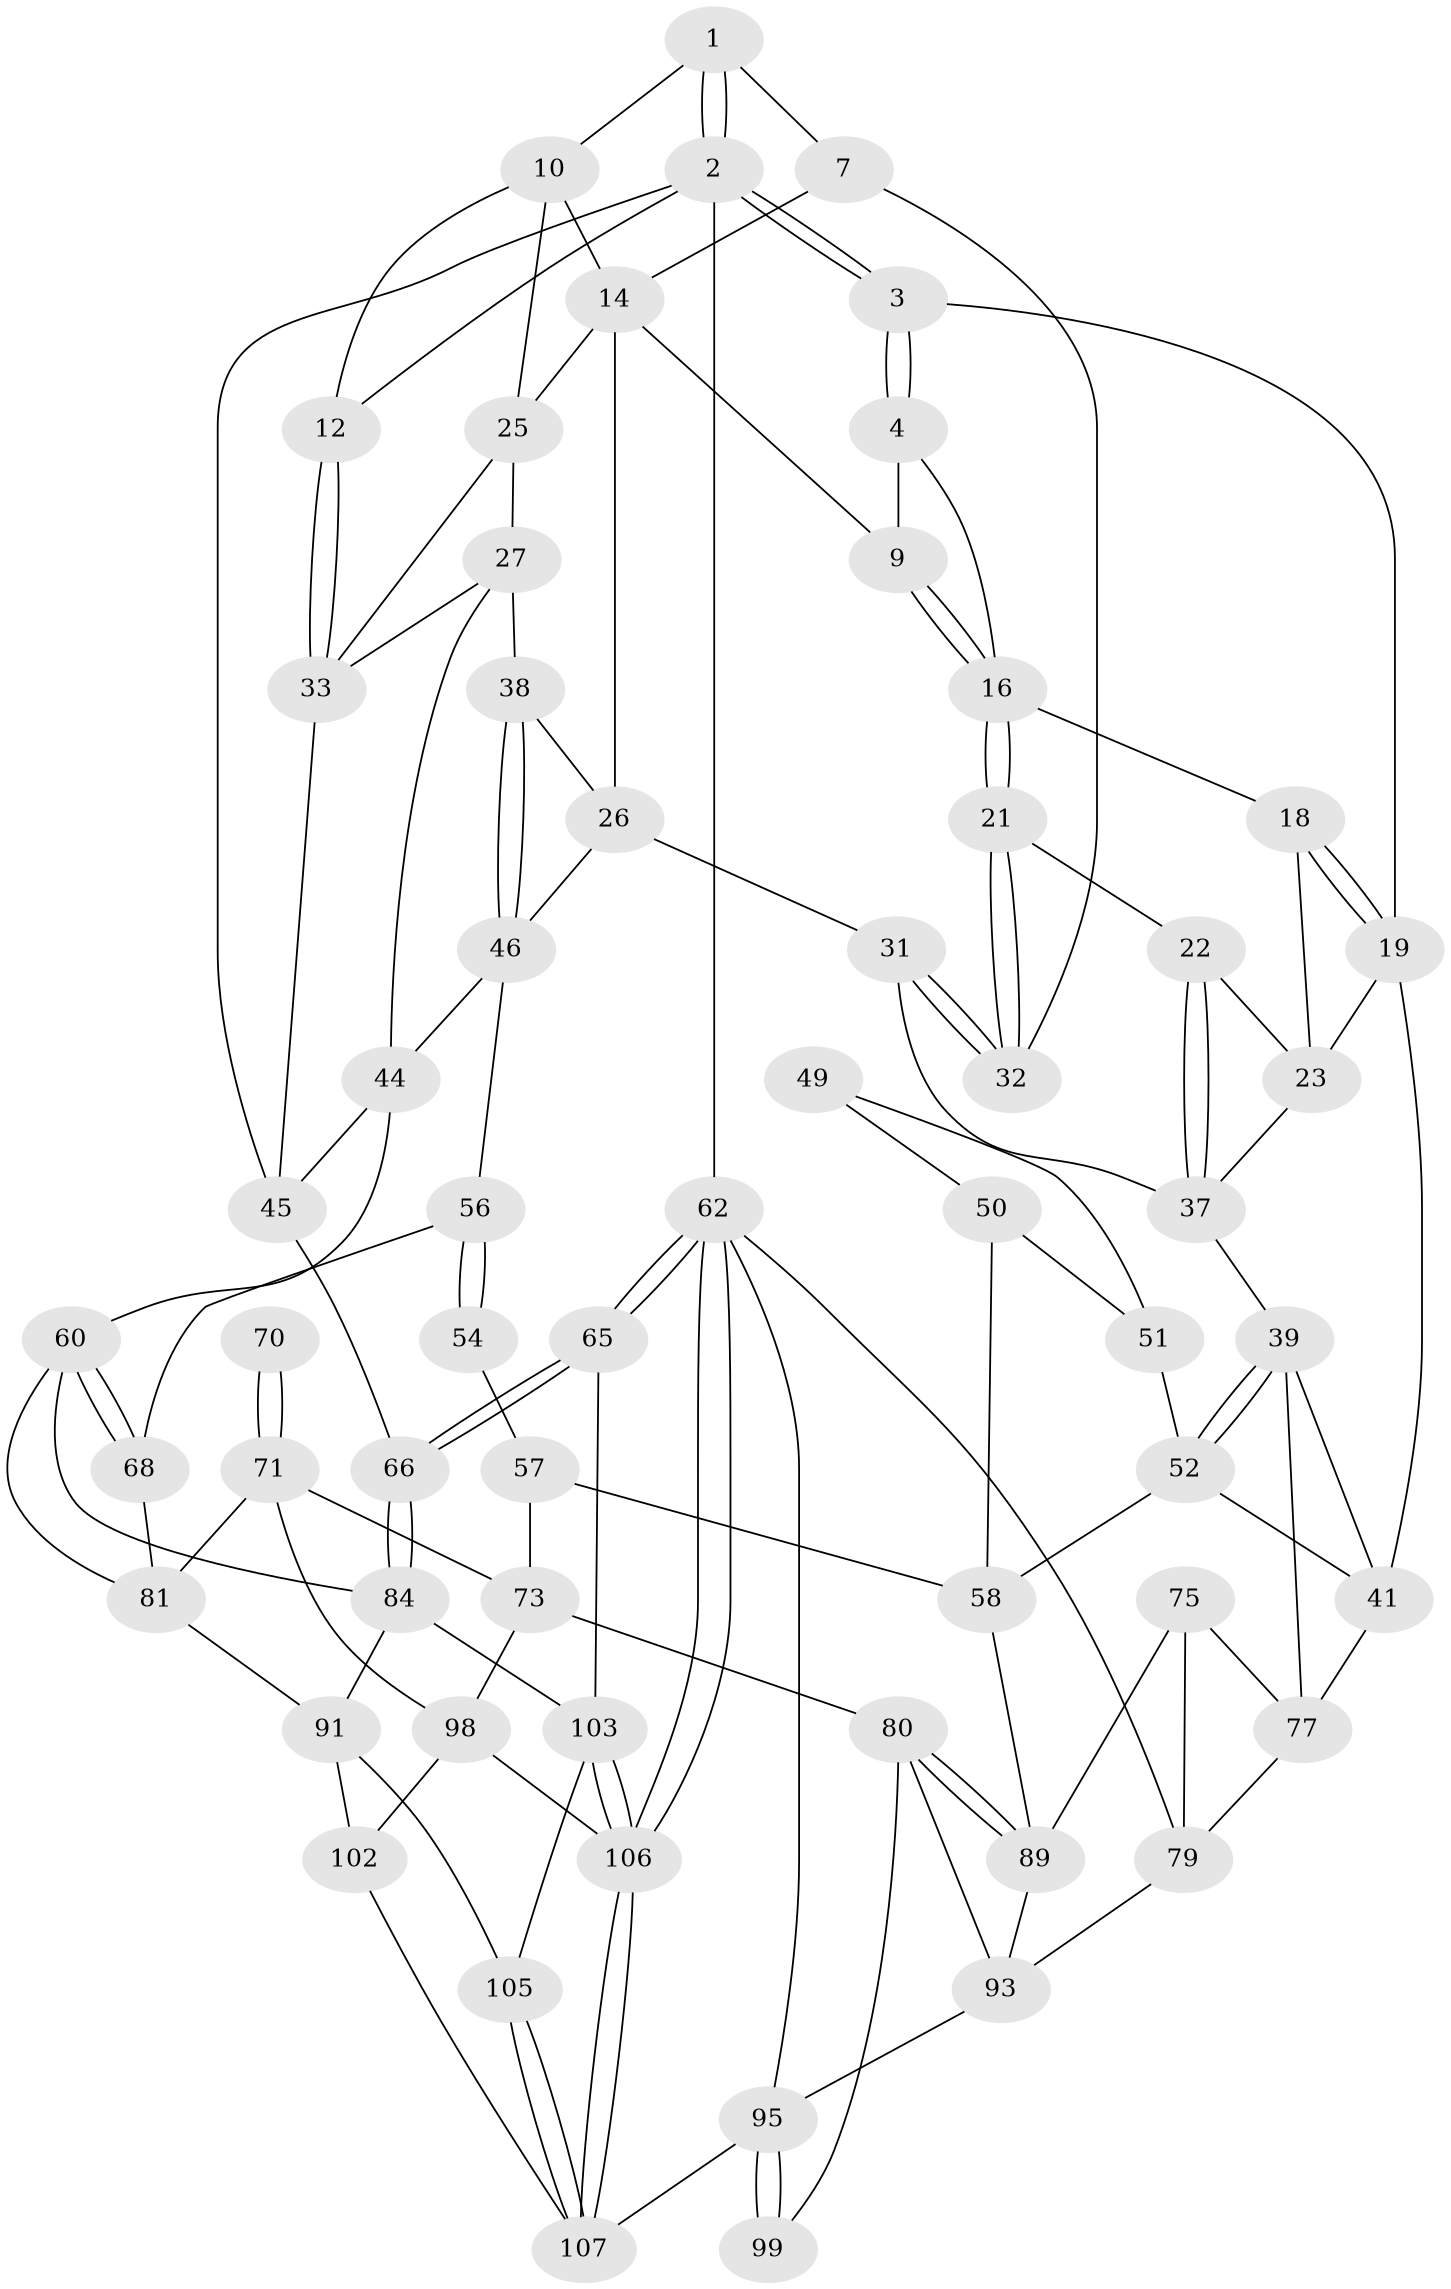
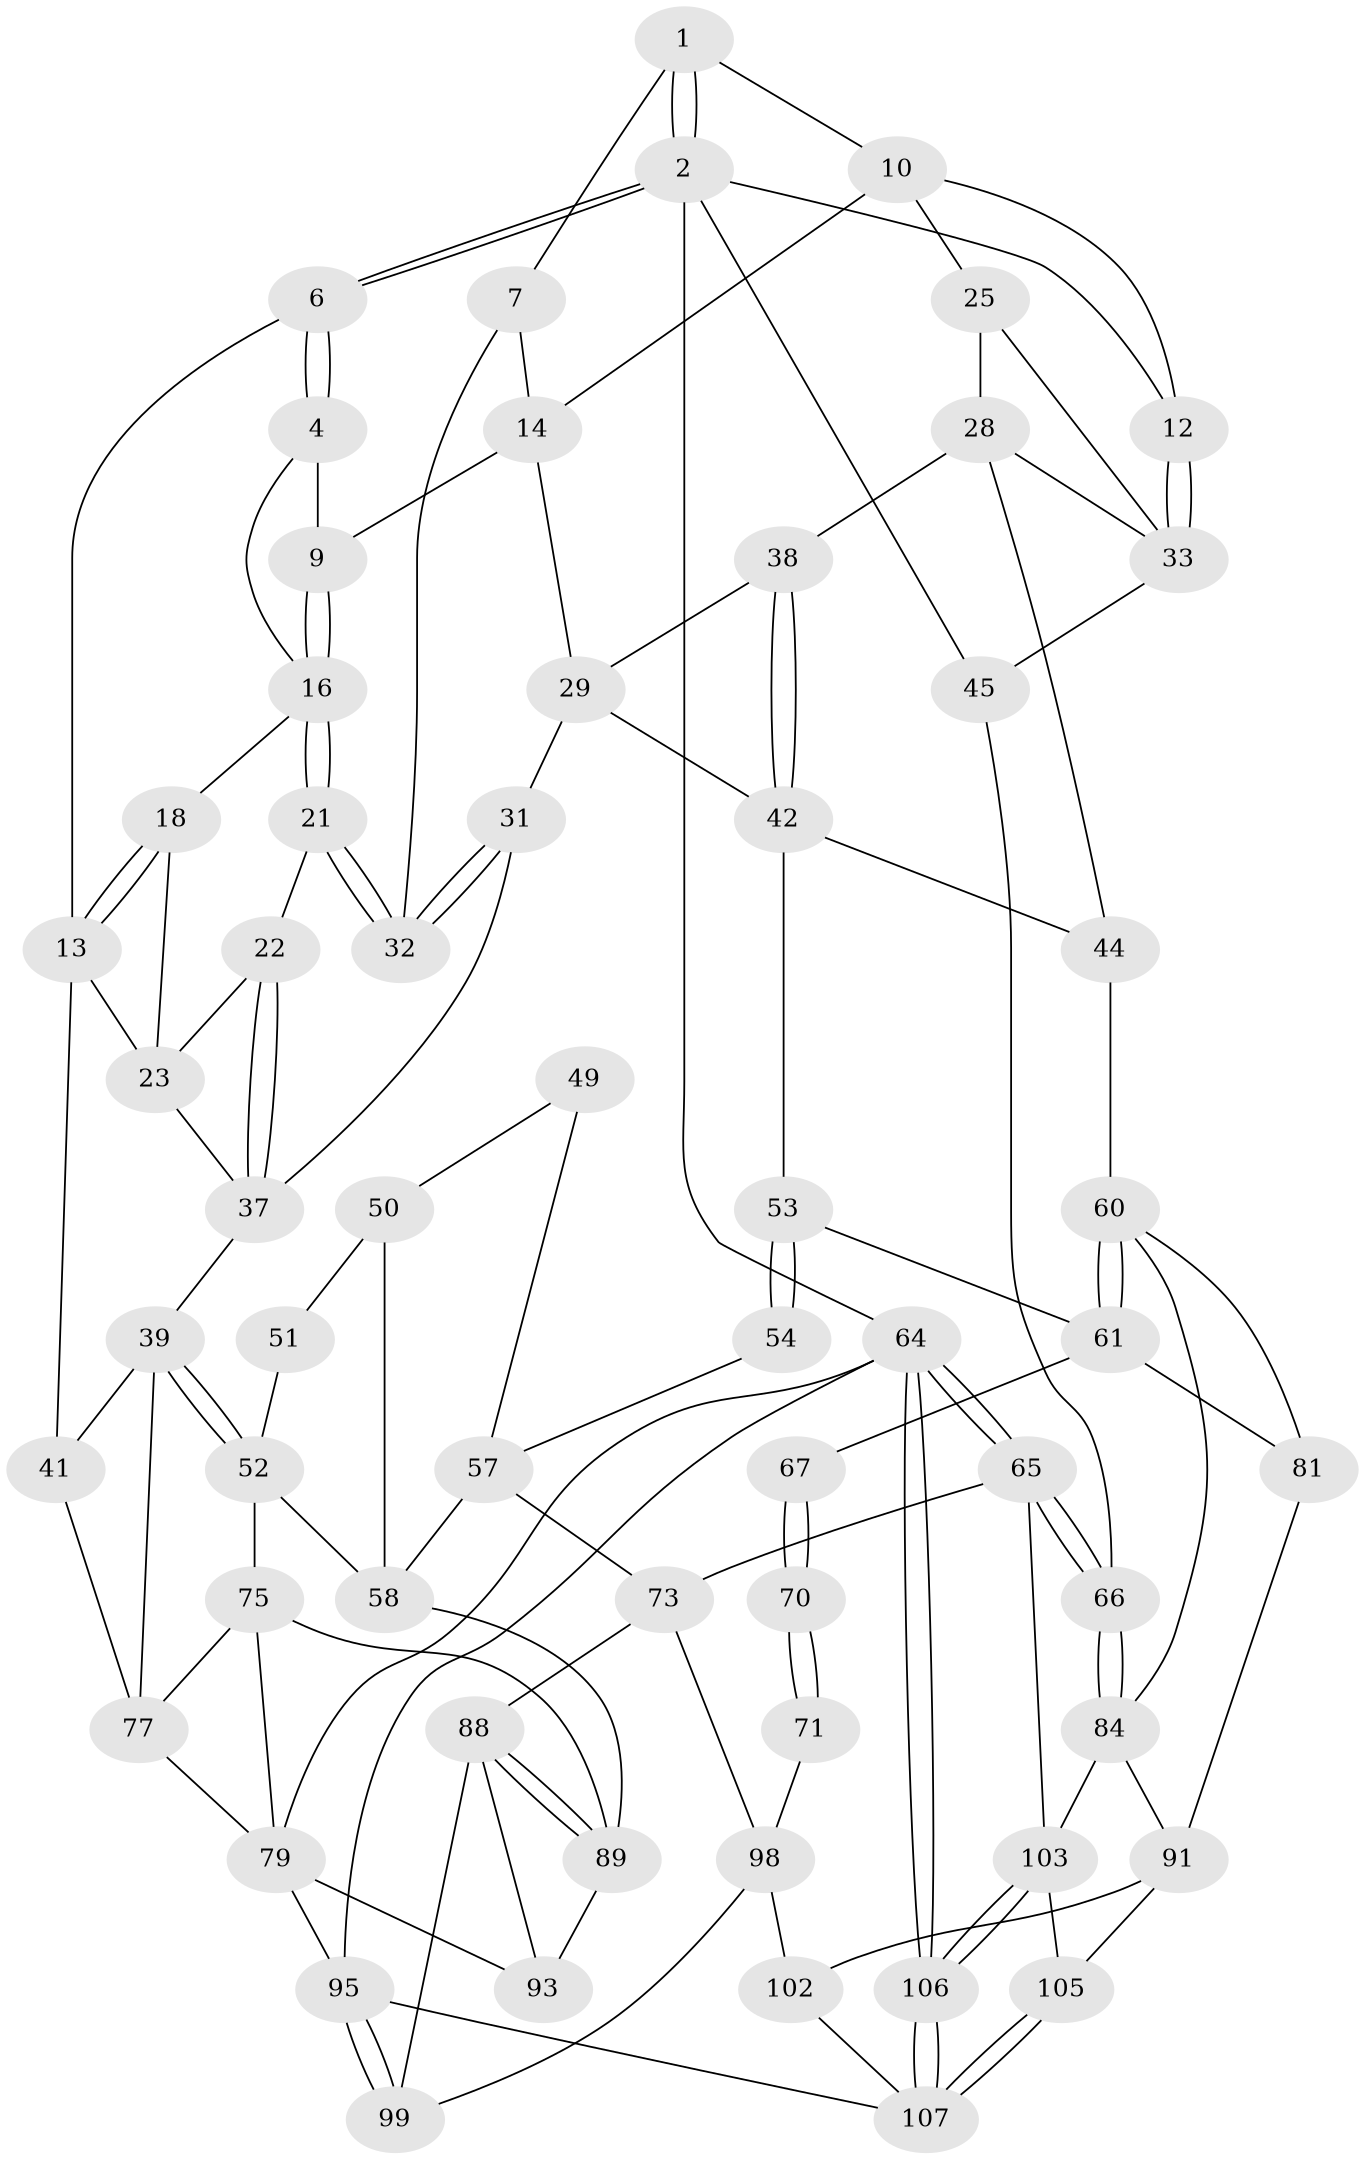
node "3": label "3" -> "6"
edge "14" -- "25": removed
node "27": label "27" -> "28"
node "26": label "26" -> "29"
node "46": label "46" -> "42"
node "19": label "19" -> "13"
edge "44" -- "45": removed
edge "49" -- "51": now "49" -- "57"
node "56": label "56" -> "53"
node "62": label "62" -> "64"
node "68": label "68" -> "61"
node "67": added
edge "52" -- "41": now "52" -- "75"
edge "71" -- "81": removed
edge "71" -- "73": now "65" -- "73"
node "80": label "80" -> "88"
edge "98" -- "106": now "98" -- "99"
edge "93" -- "95": now "79" -- "95"
